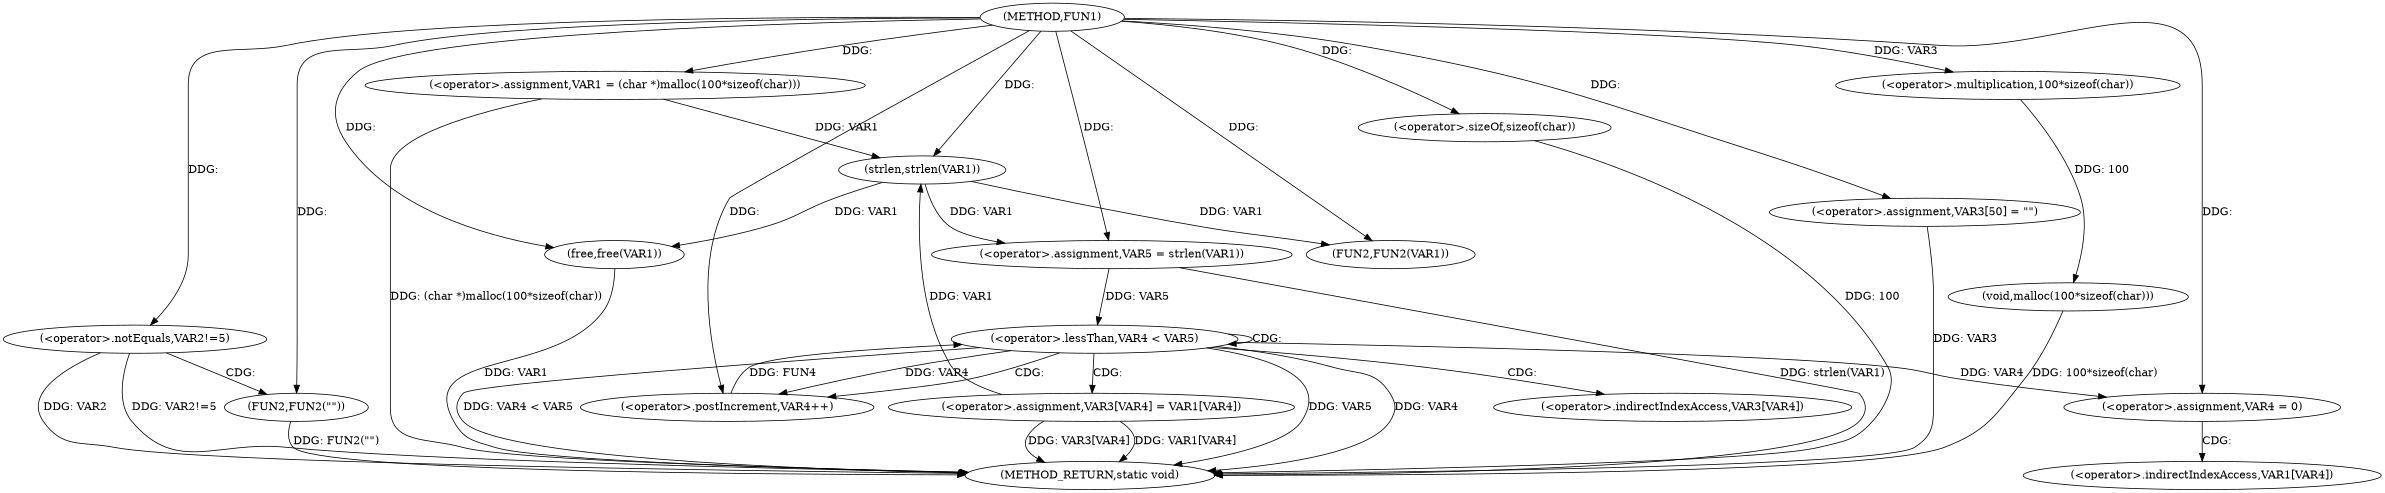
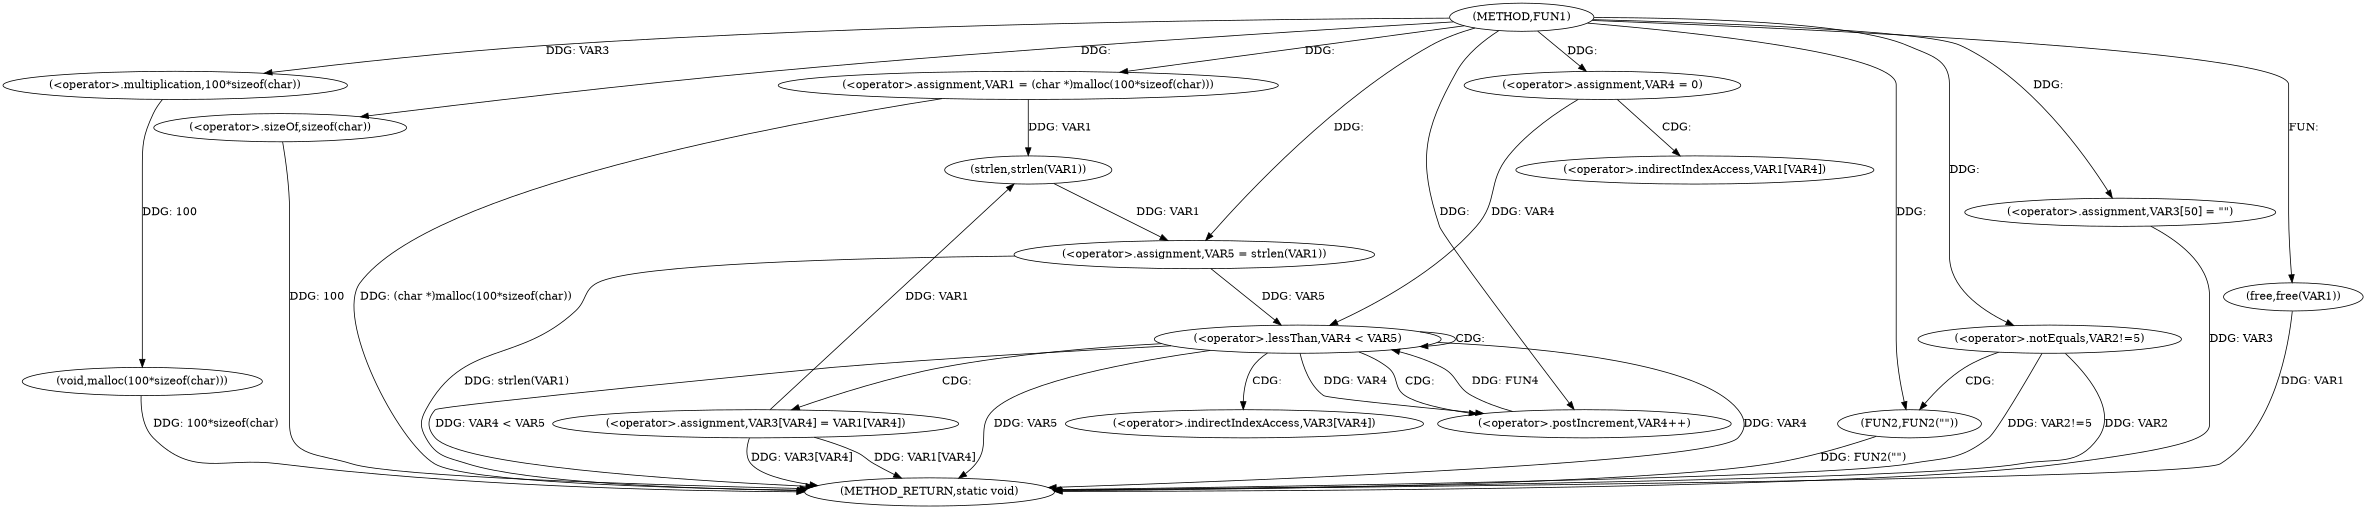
edge "(METHOD,FUN1)" -> "(strlen,strlen(VAR1))": removed, label "DDG:"
edge "(METHOD,FUN1)" -> "(free,free(VAR1))": label "DDG: " -> "FUN: "
edge "(strlen,strlen(VAR1))" -> "(free,free(VAR1))": removed, label "DDG: VAR1"
node "(FUN2,FUN2(VAR1))": removed
edge "(<operator>.lessThan,VAR4 < VAR5)" -> "(<operator>.assignment,VAR4 = 0)": reversed
